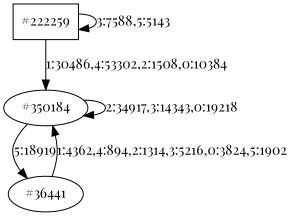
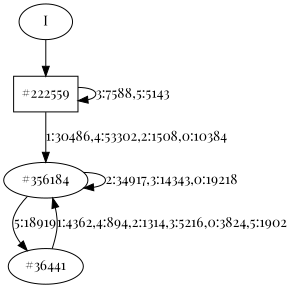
node "I": added
node "#222259": label "#222259" -> "#222559"
node "#350184": label "#350184" -> "#356184"
